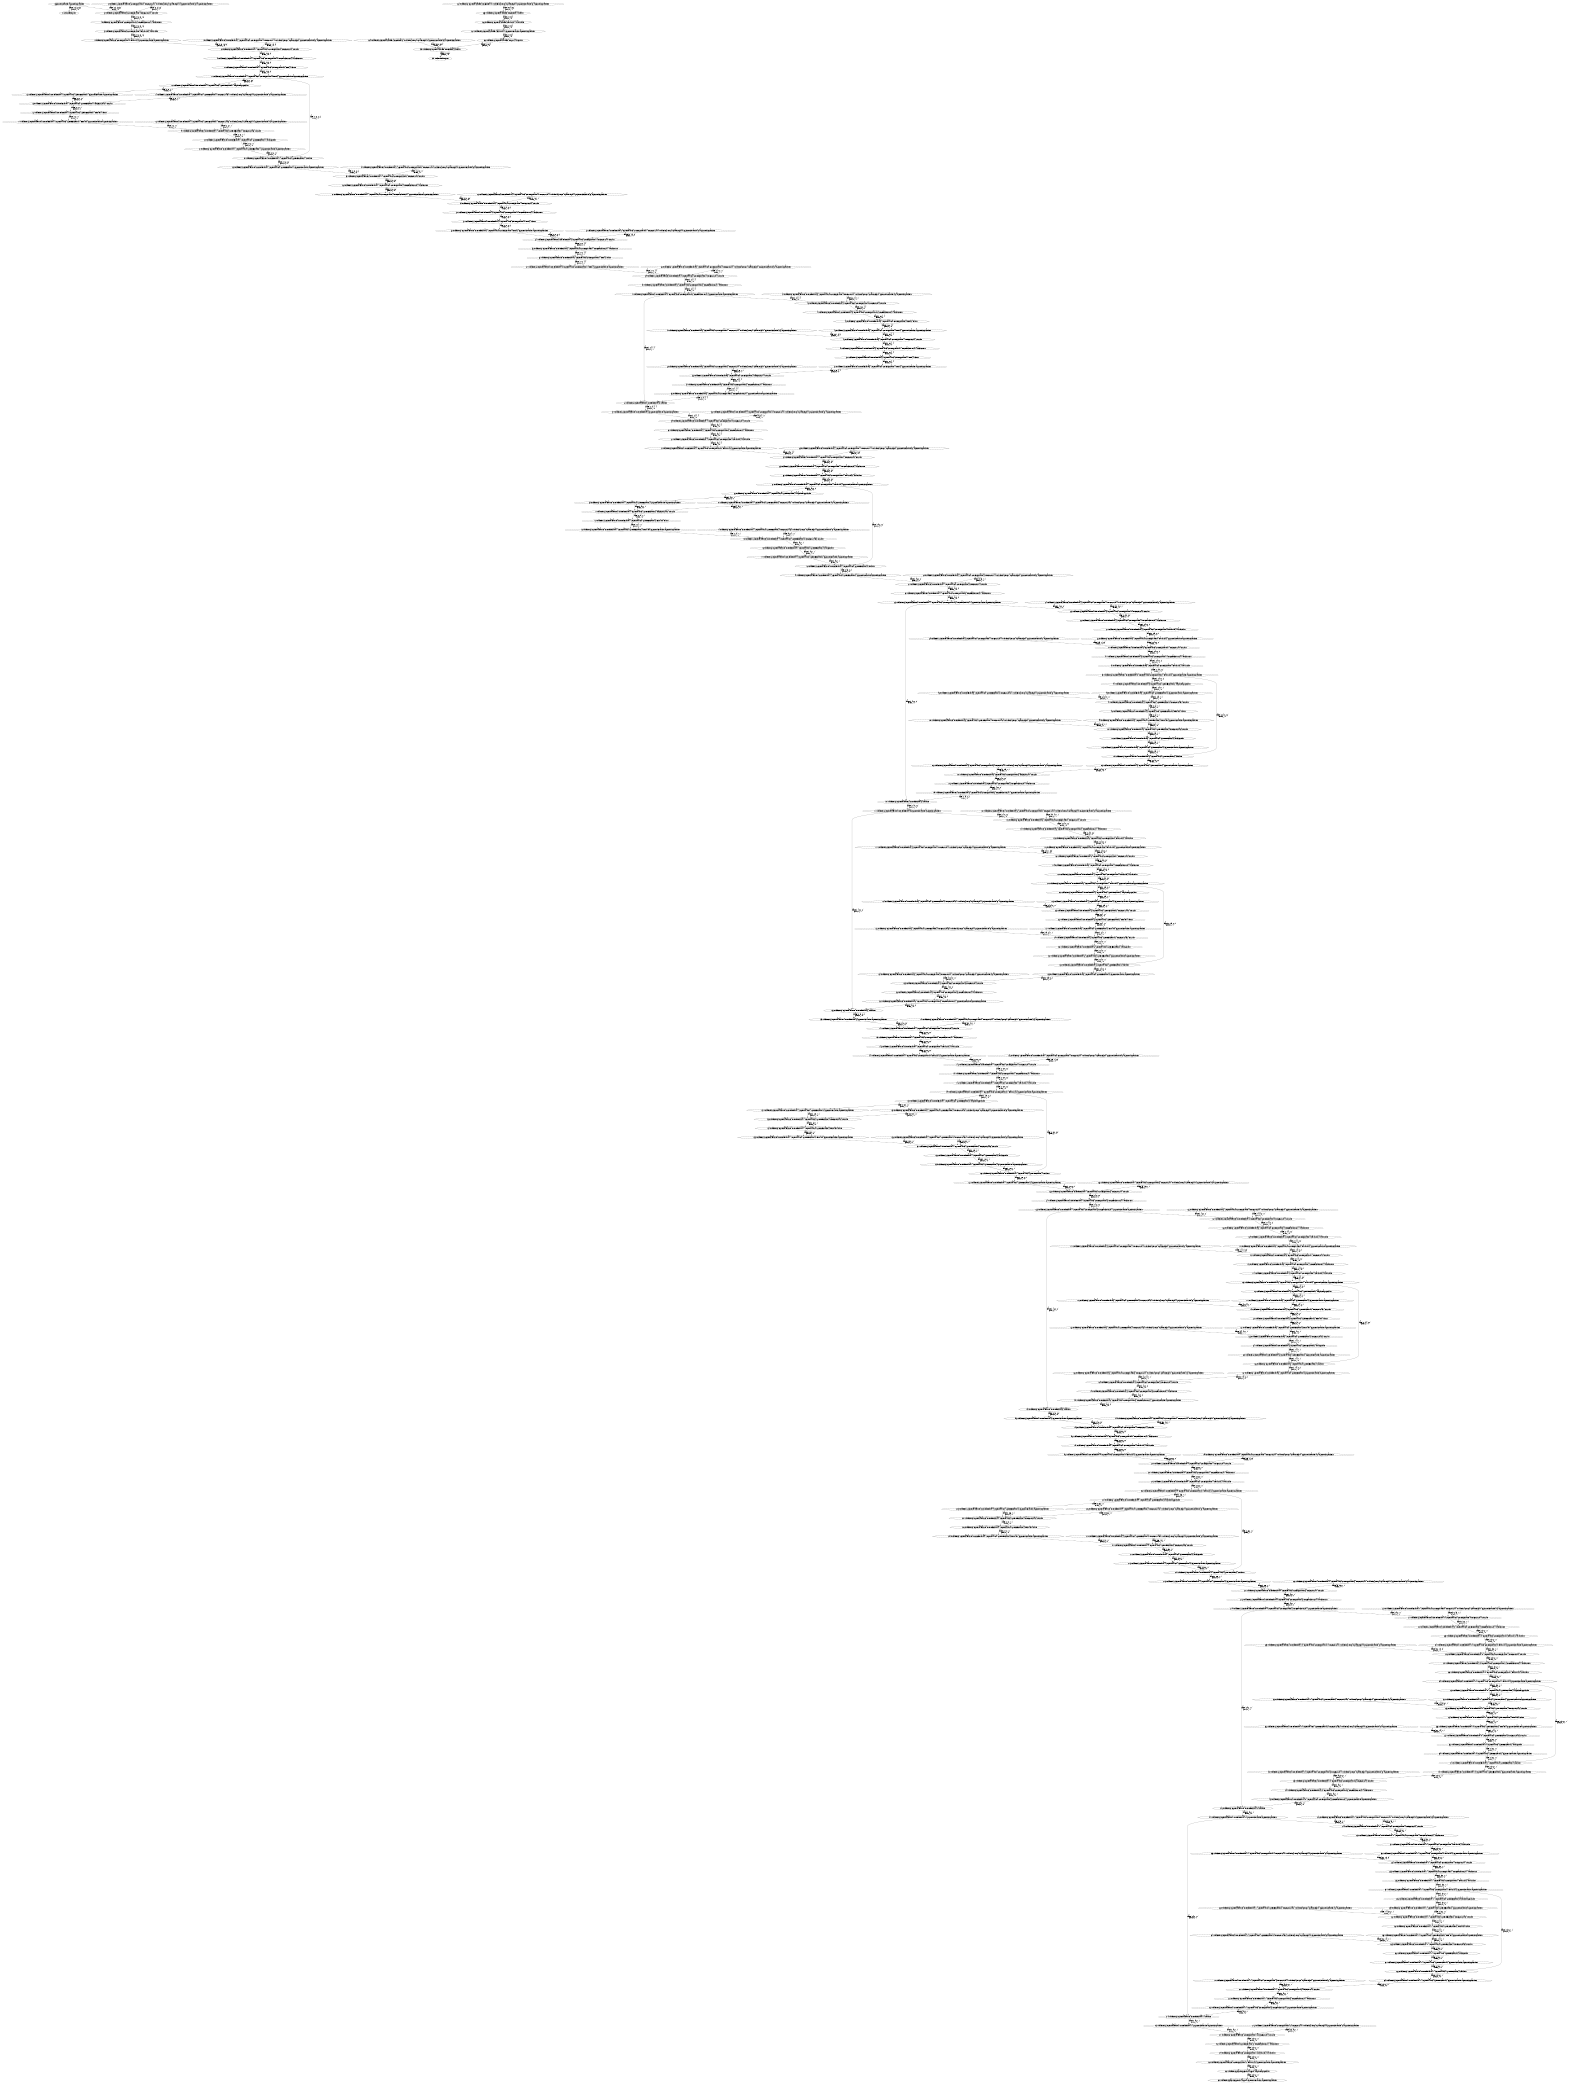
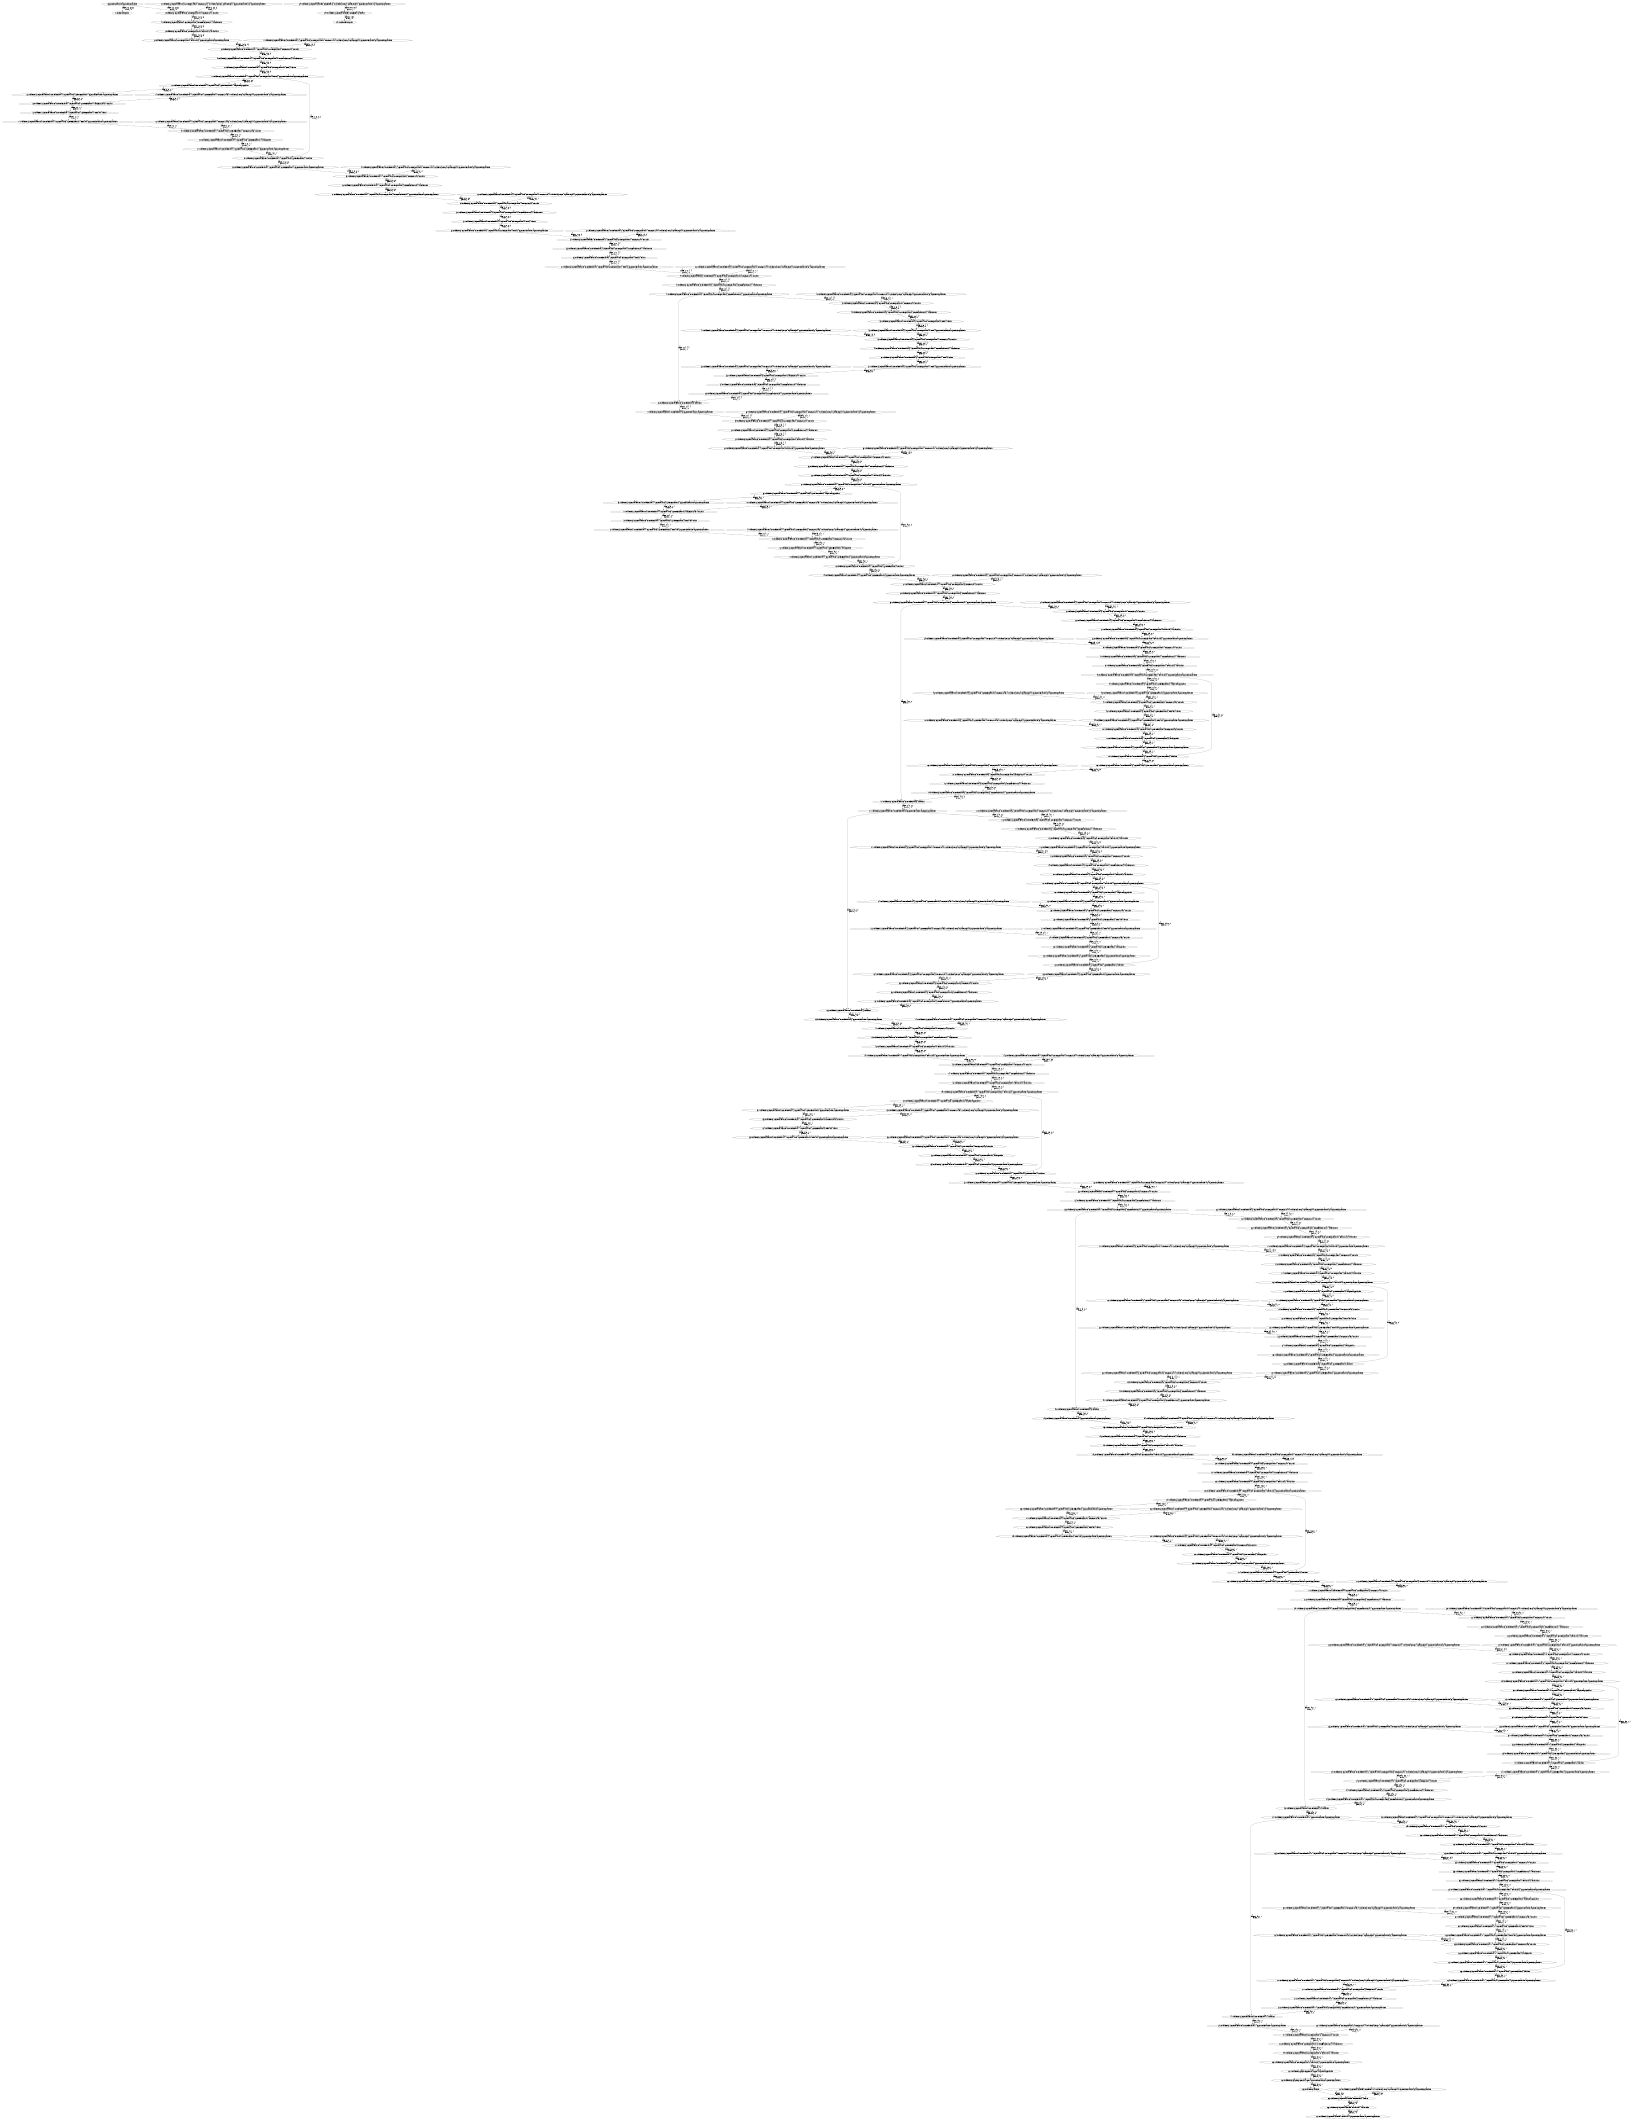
node "0 /mul_model_input_0": label "0 /mul_model_input_0" -> "0 /nncf_model_input_0"
node "288 MobileNetV3/Sequential[classifier]/Dropout[2]/dropout_0": removed
node "283 MobileNetV3/flatten_0": added
